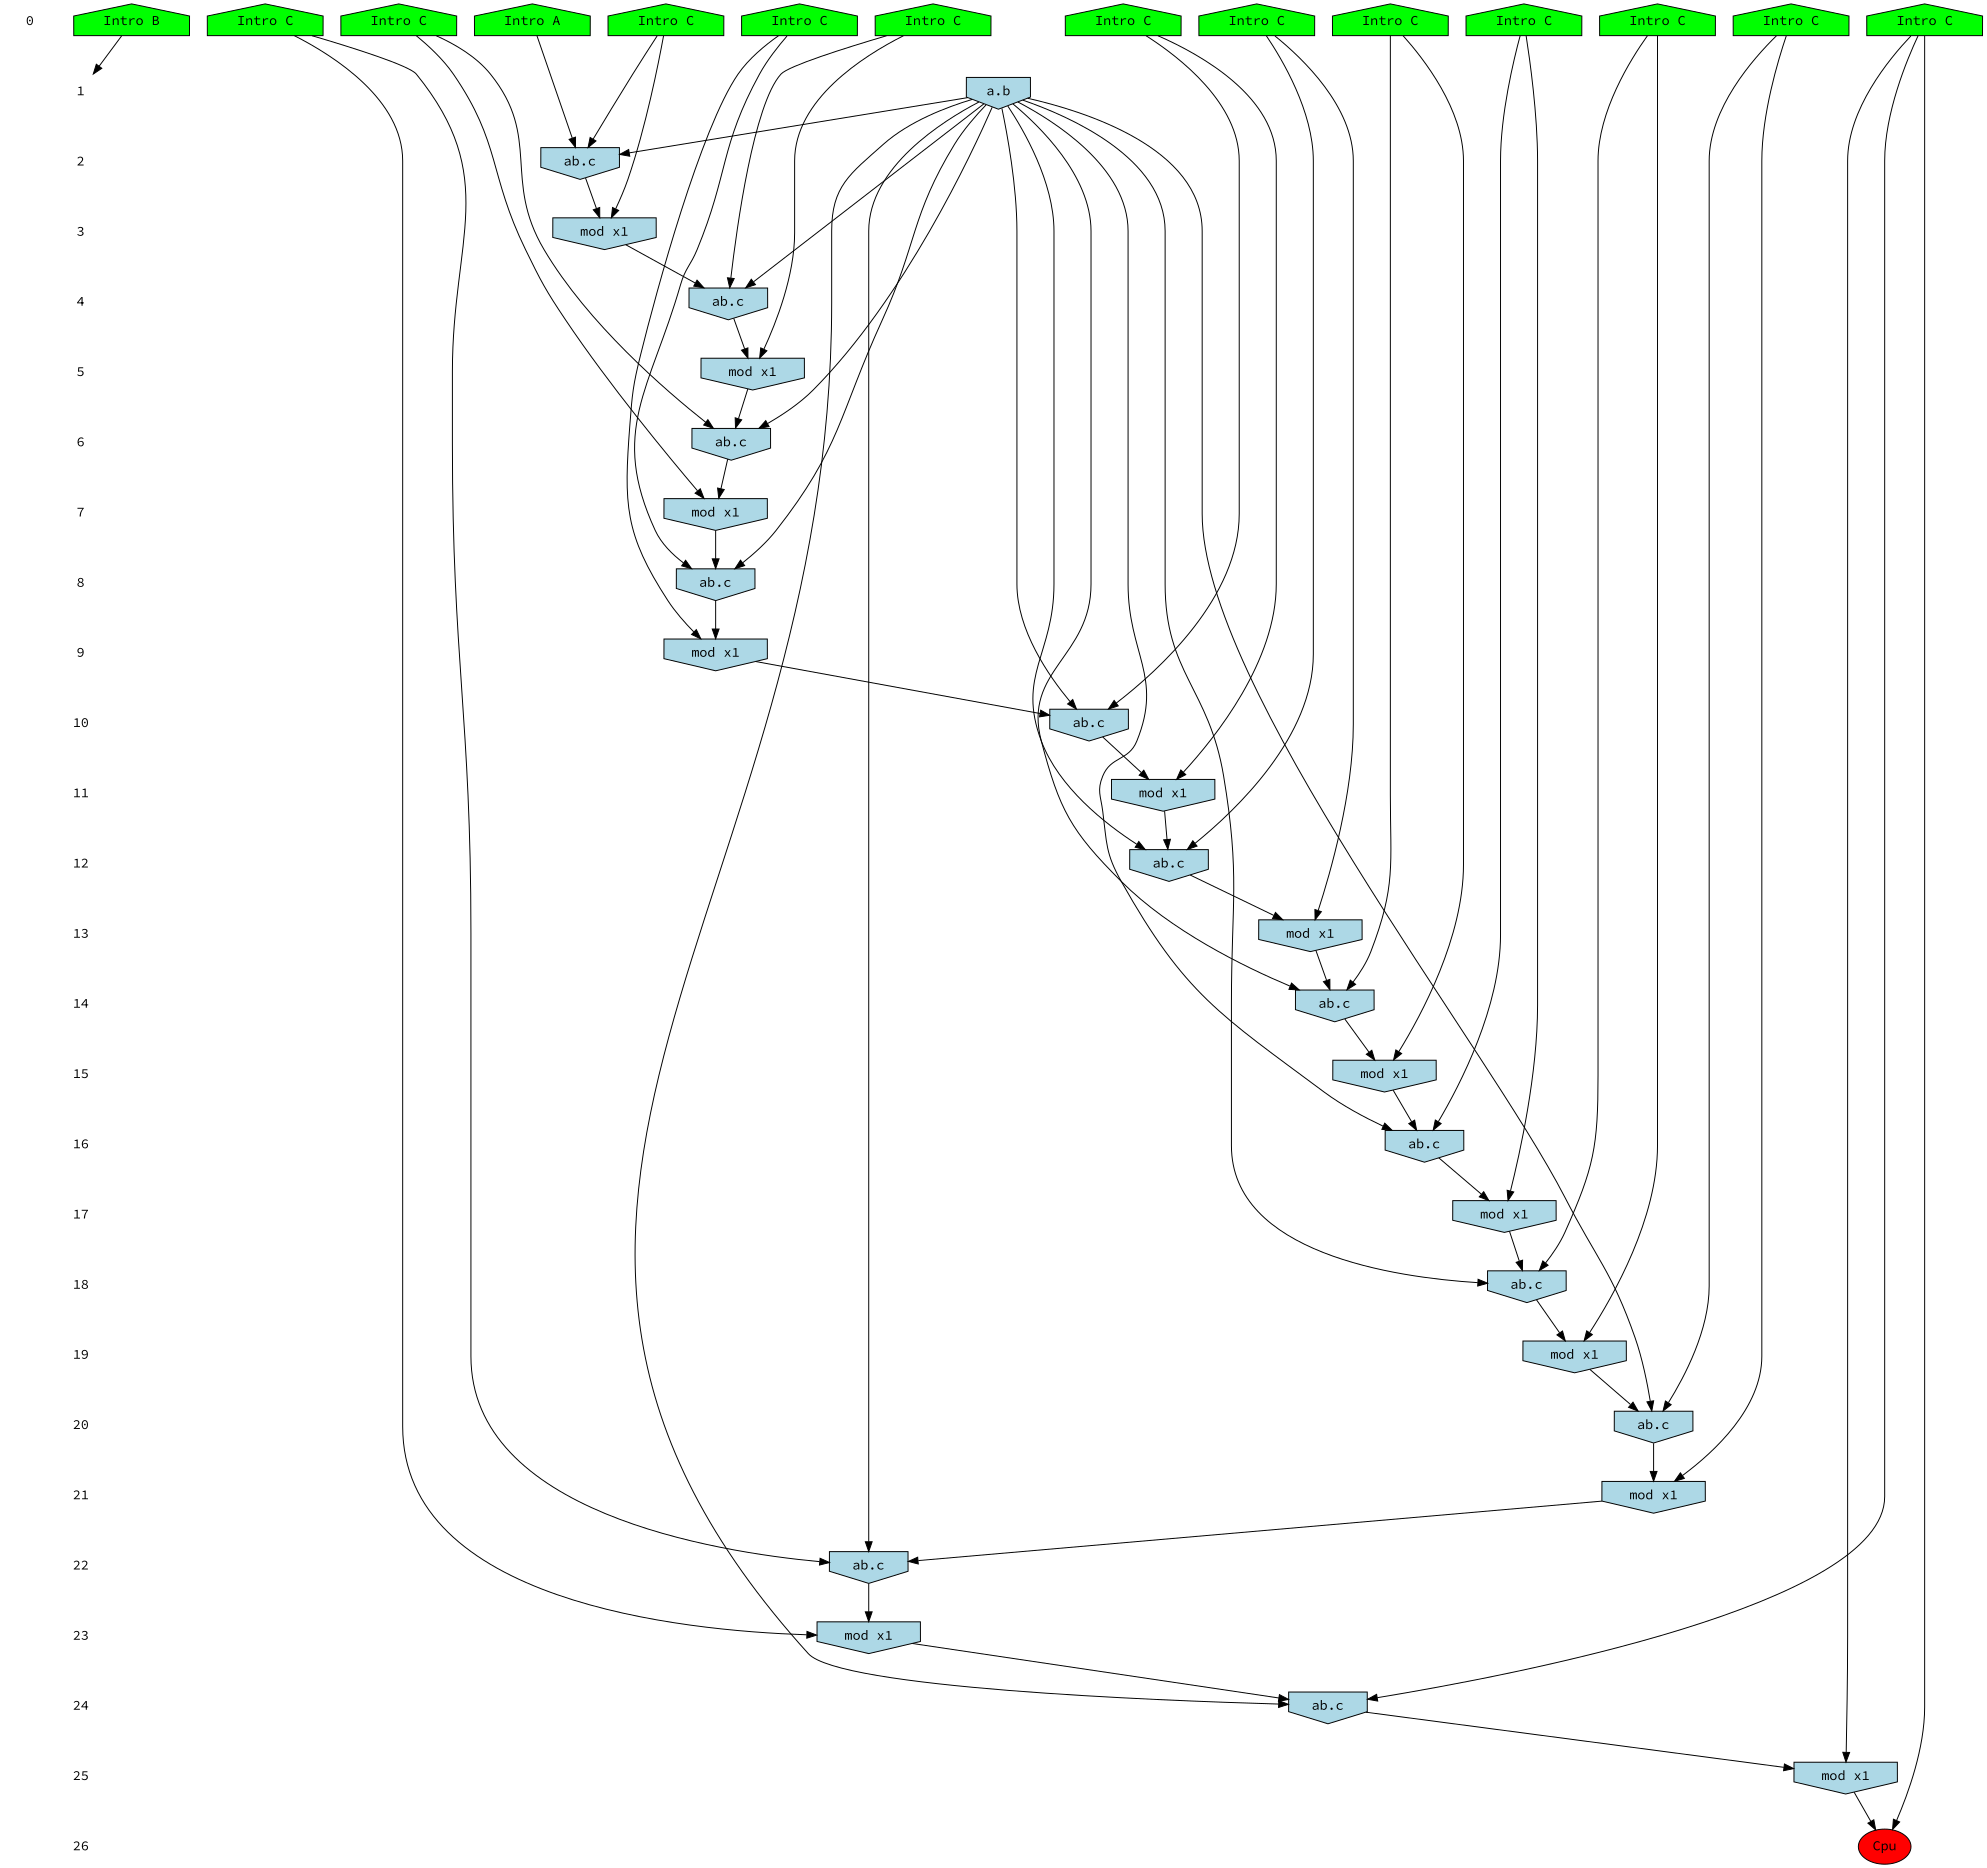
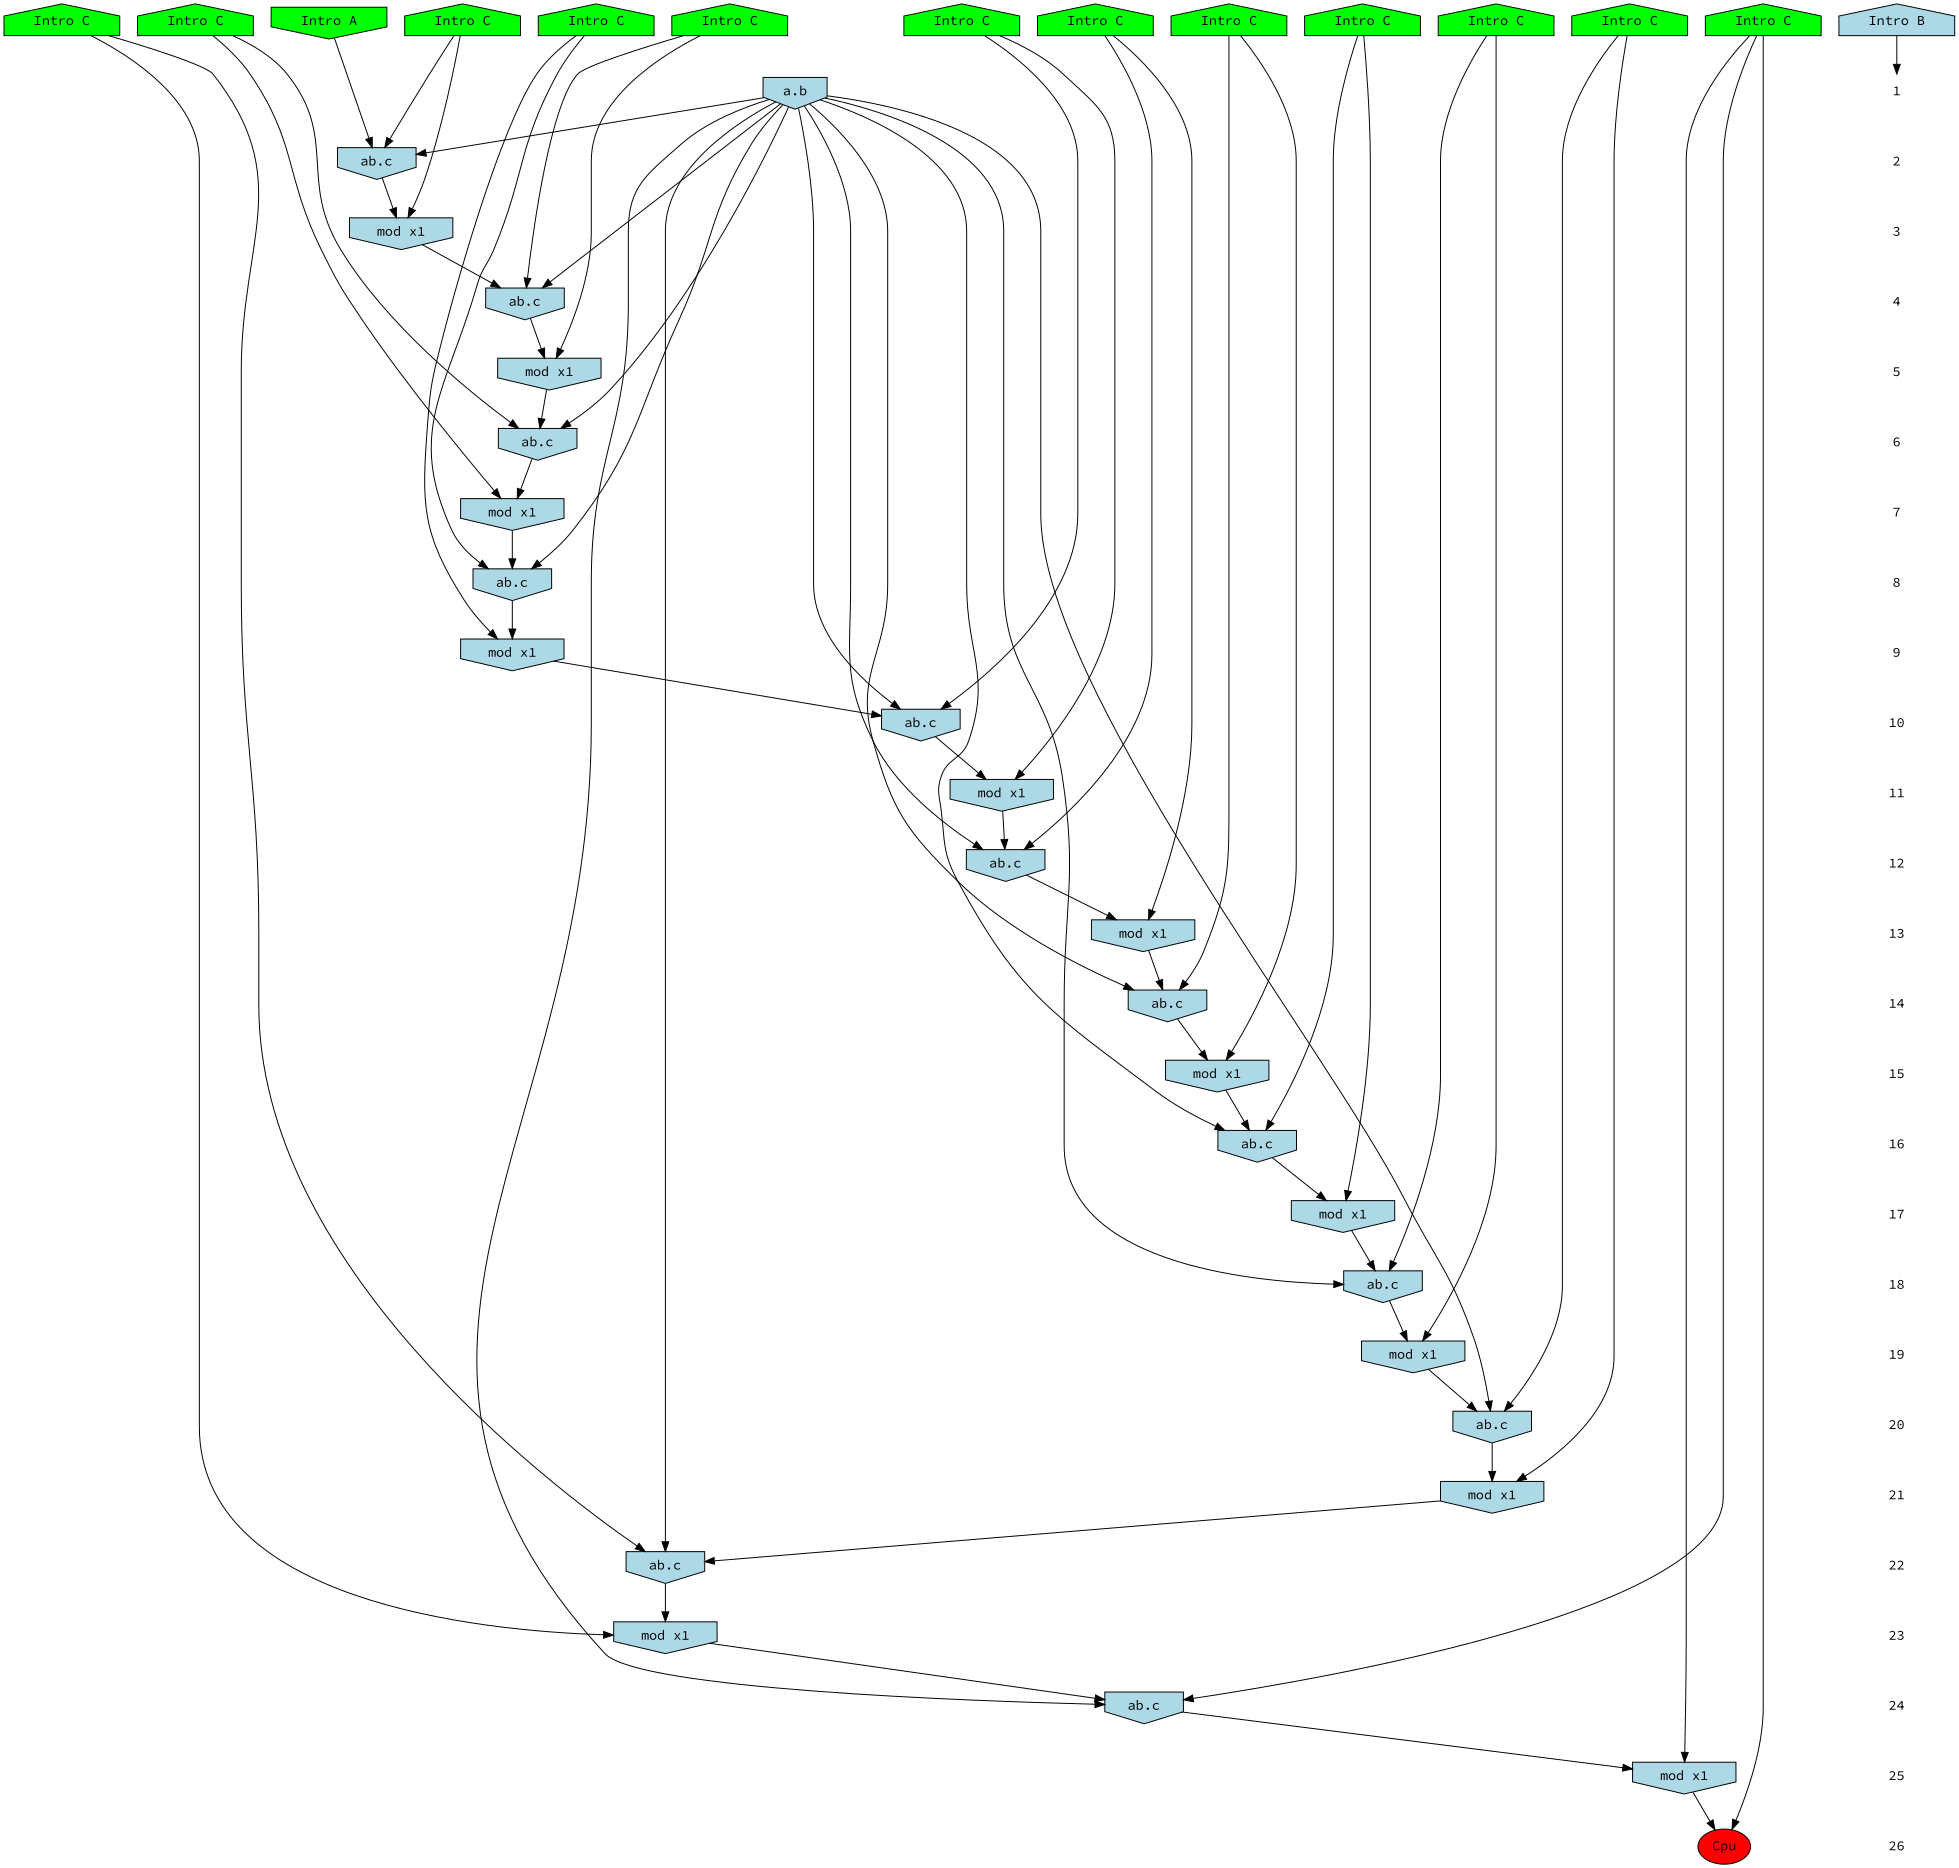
node "0": removed
node "Intro B": fillcolor green -> lightblue
node "Intro A": shape house -> invhouse
